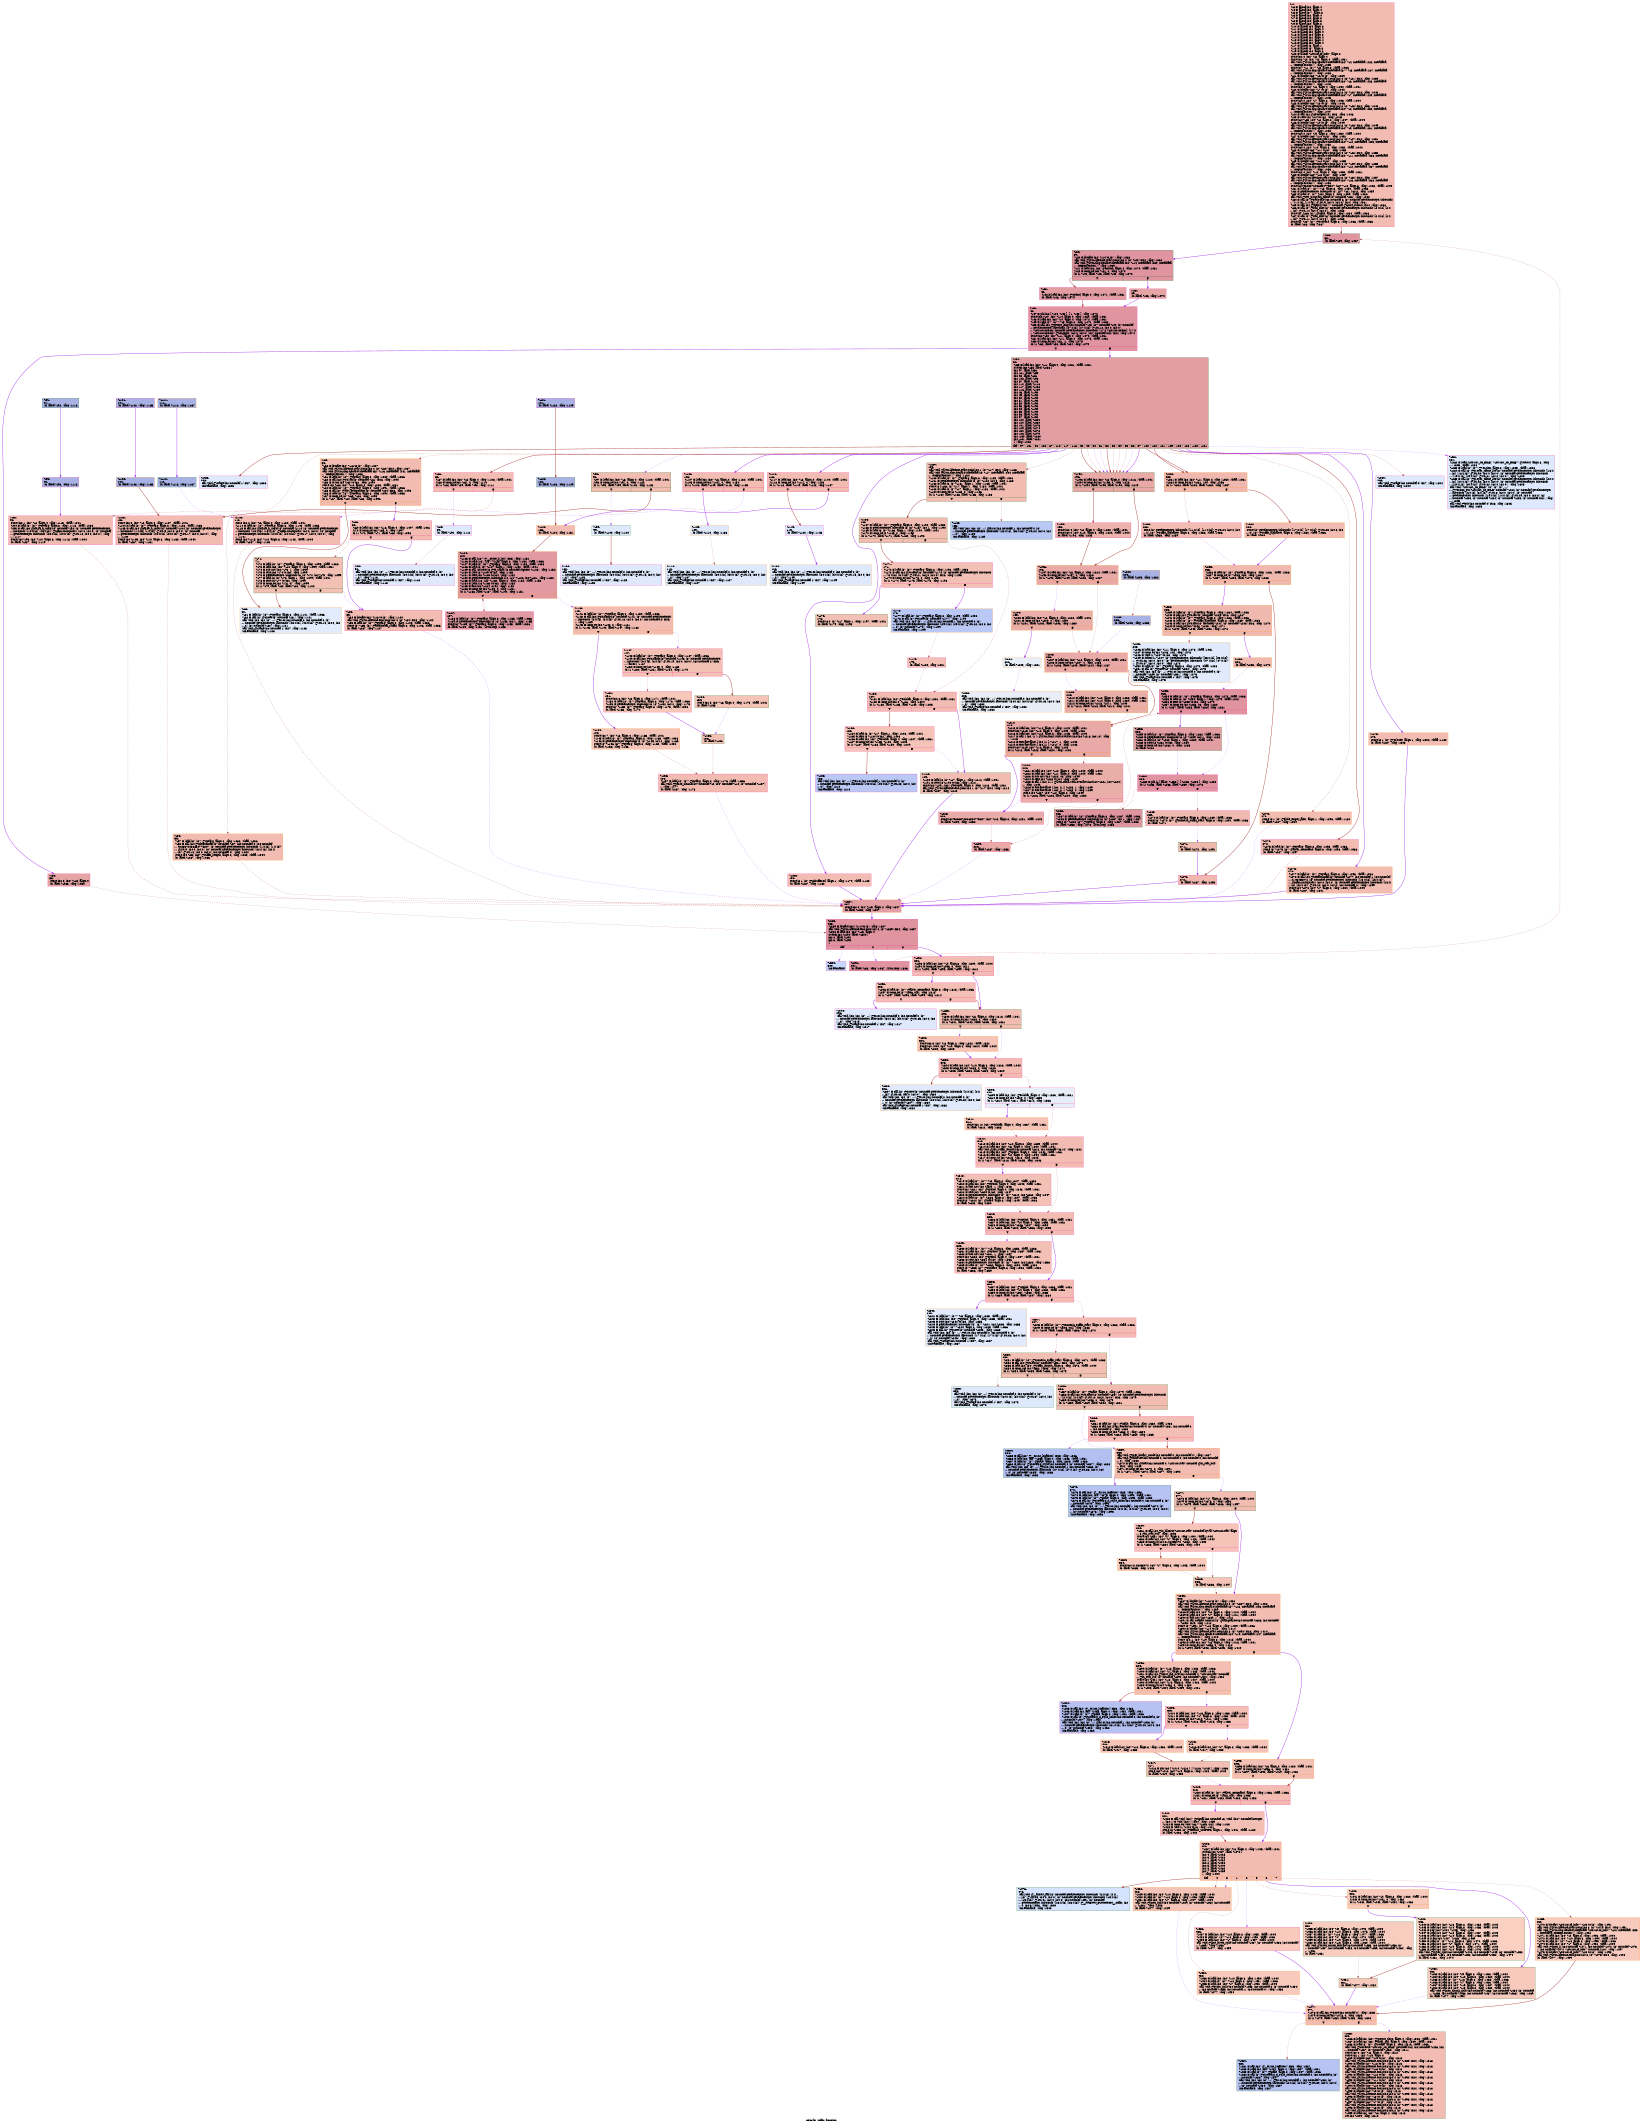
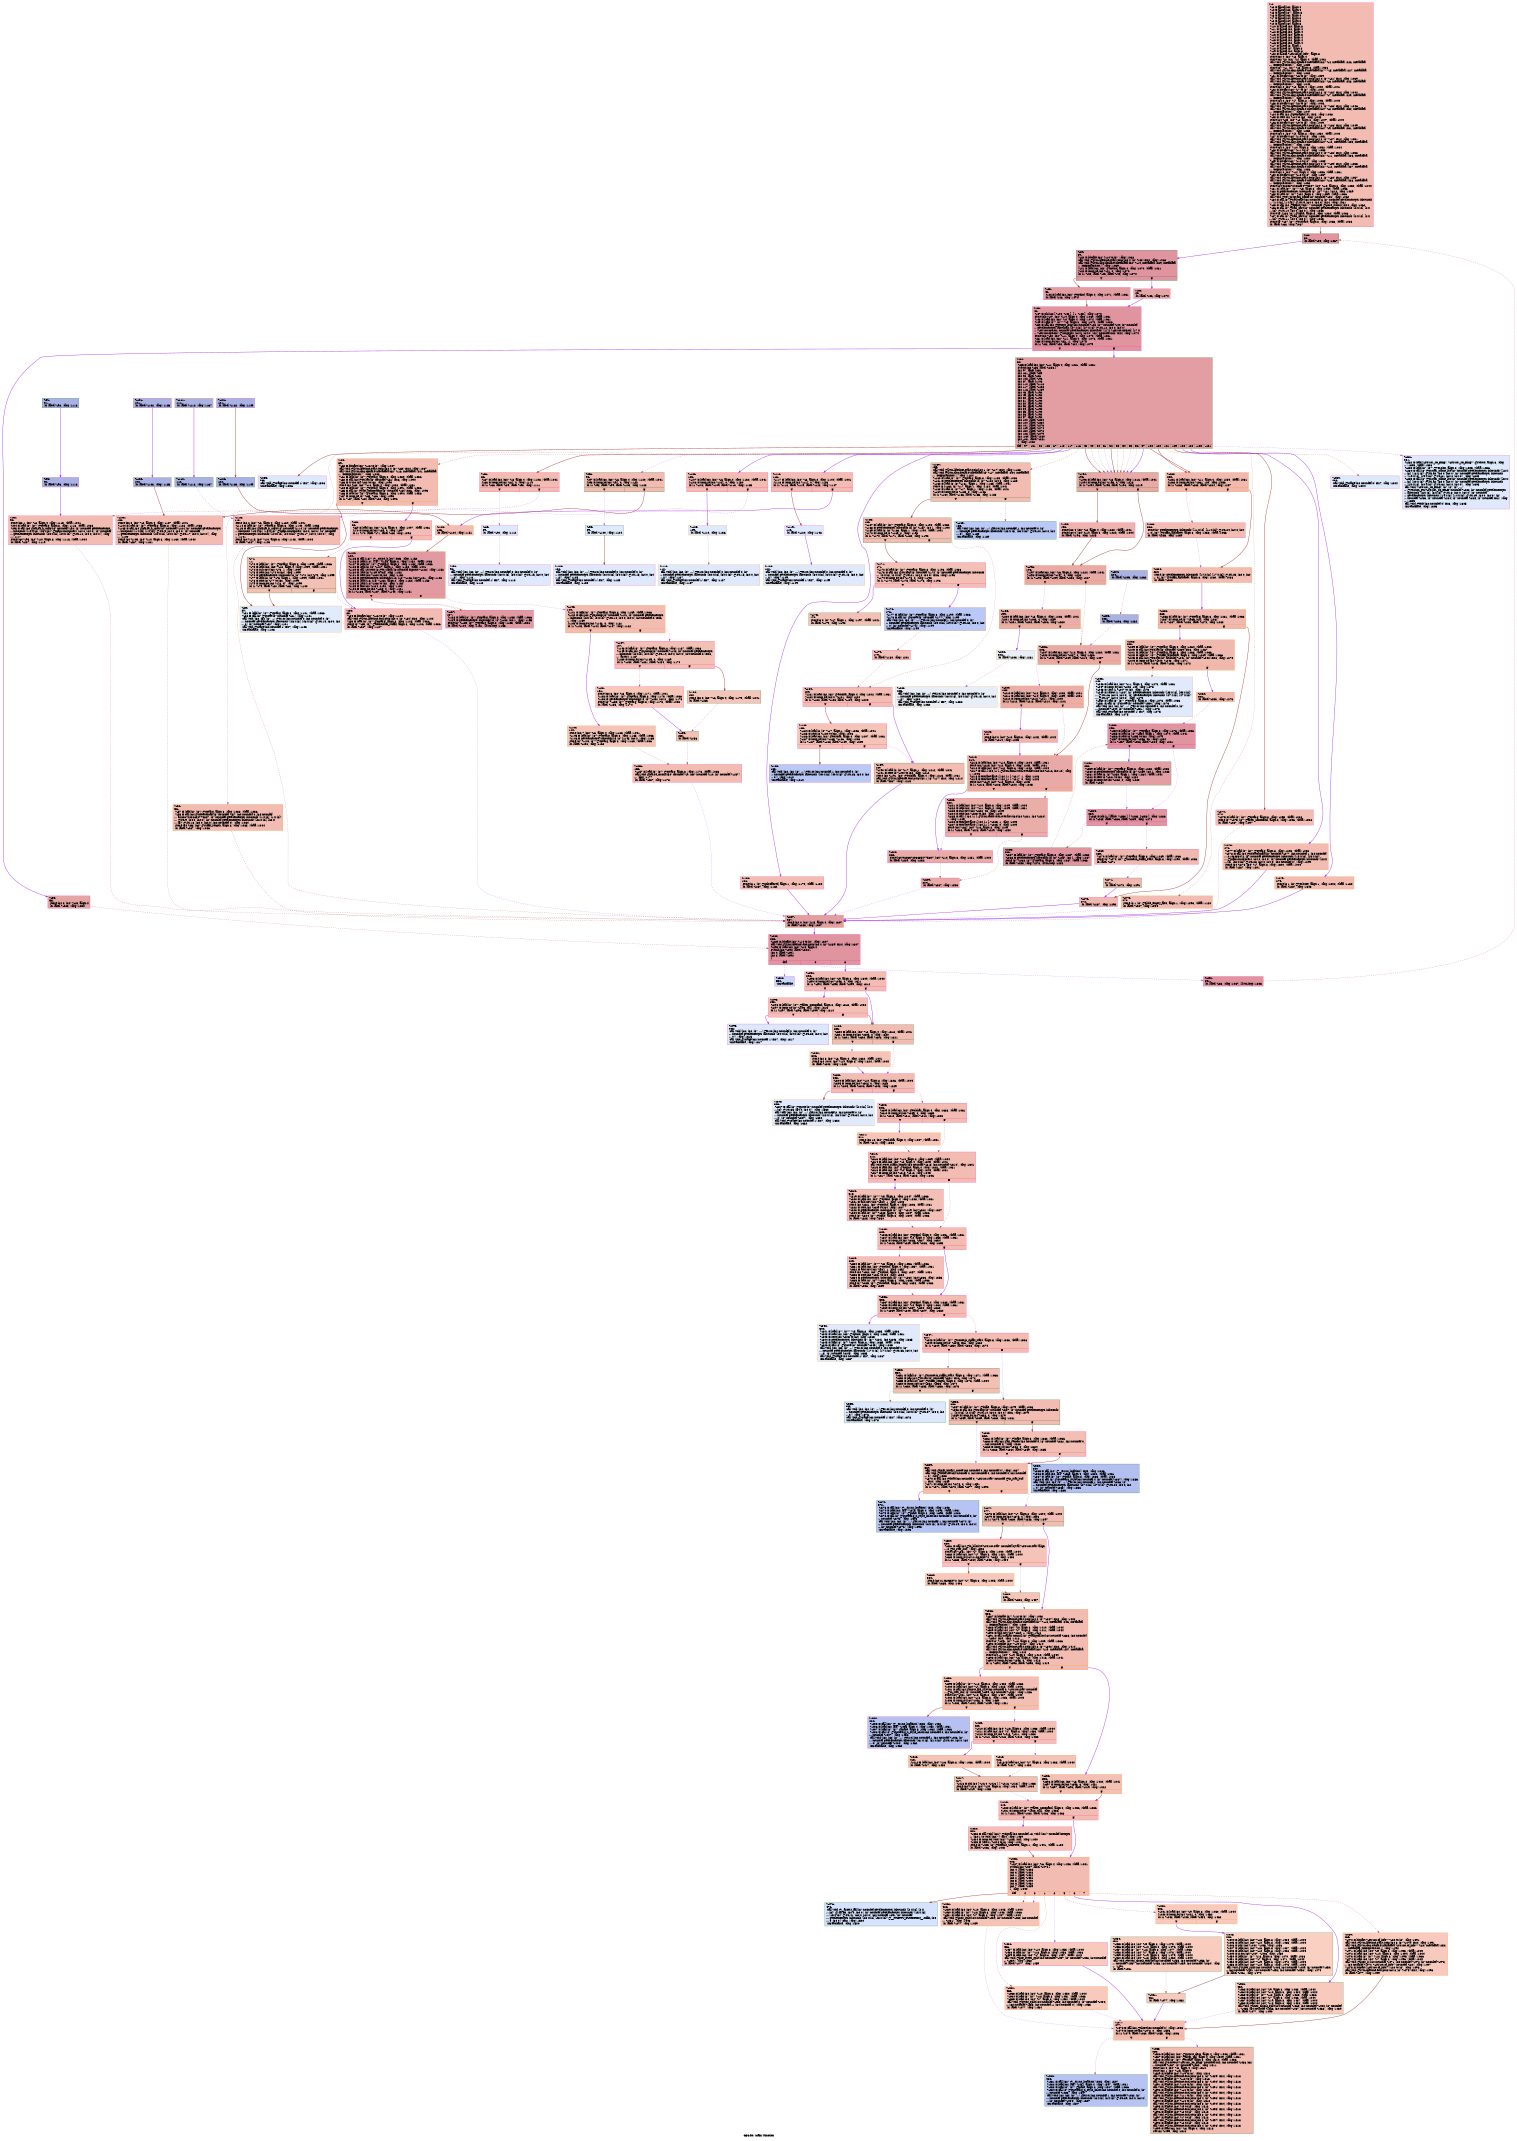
edge "%233:" -> "%235:": now "%233:" -> "%234:"
node "%213:": added
node "%308:": fillcolor #cbd8ee70 -> #e1675170
